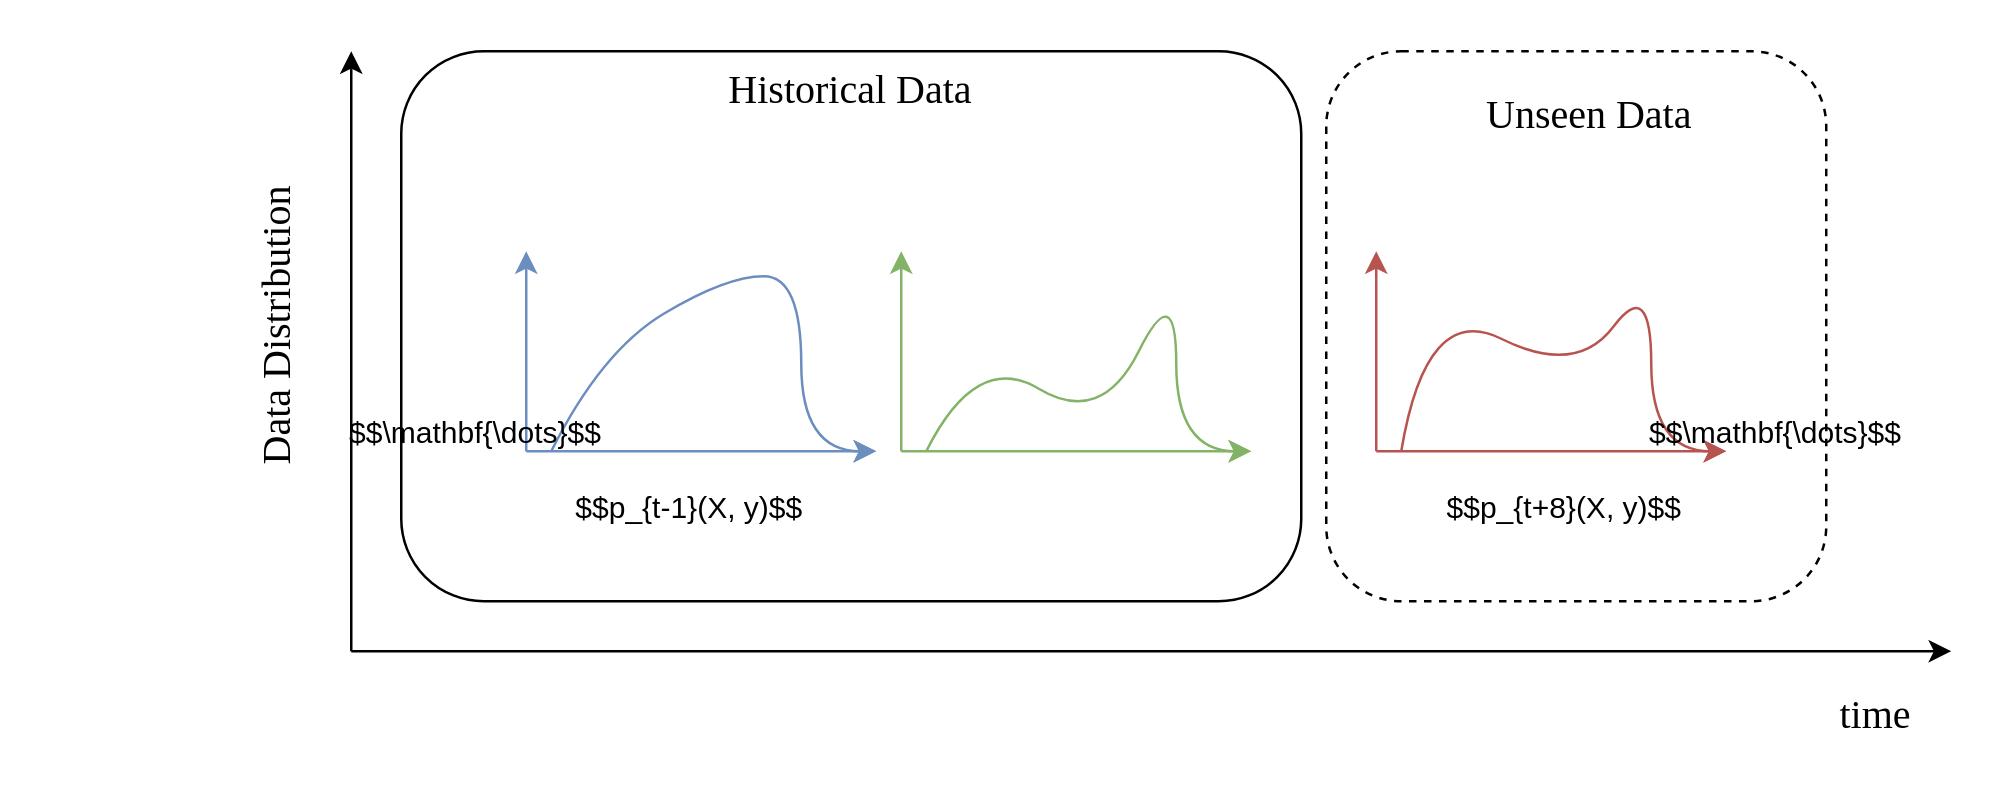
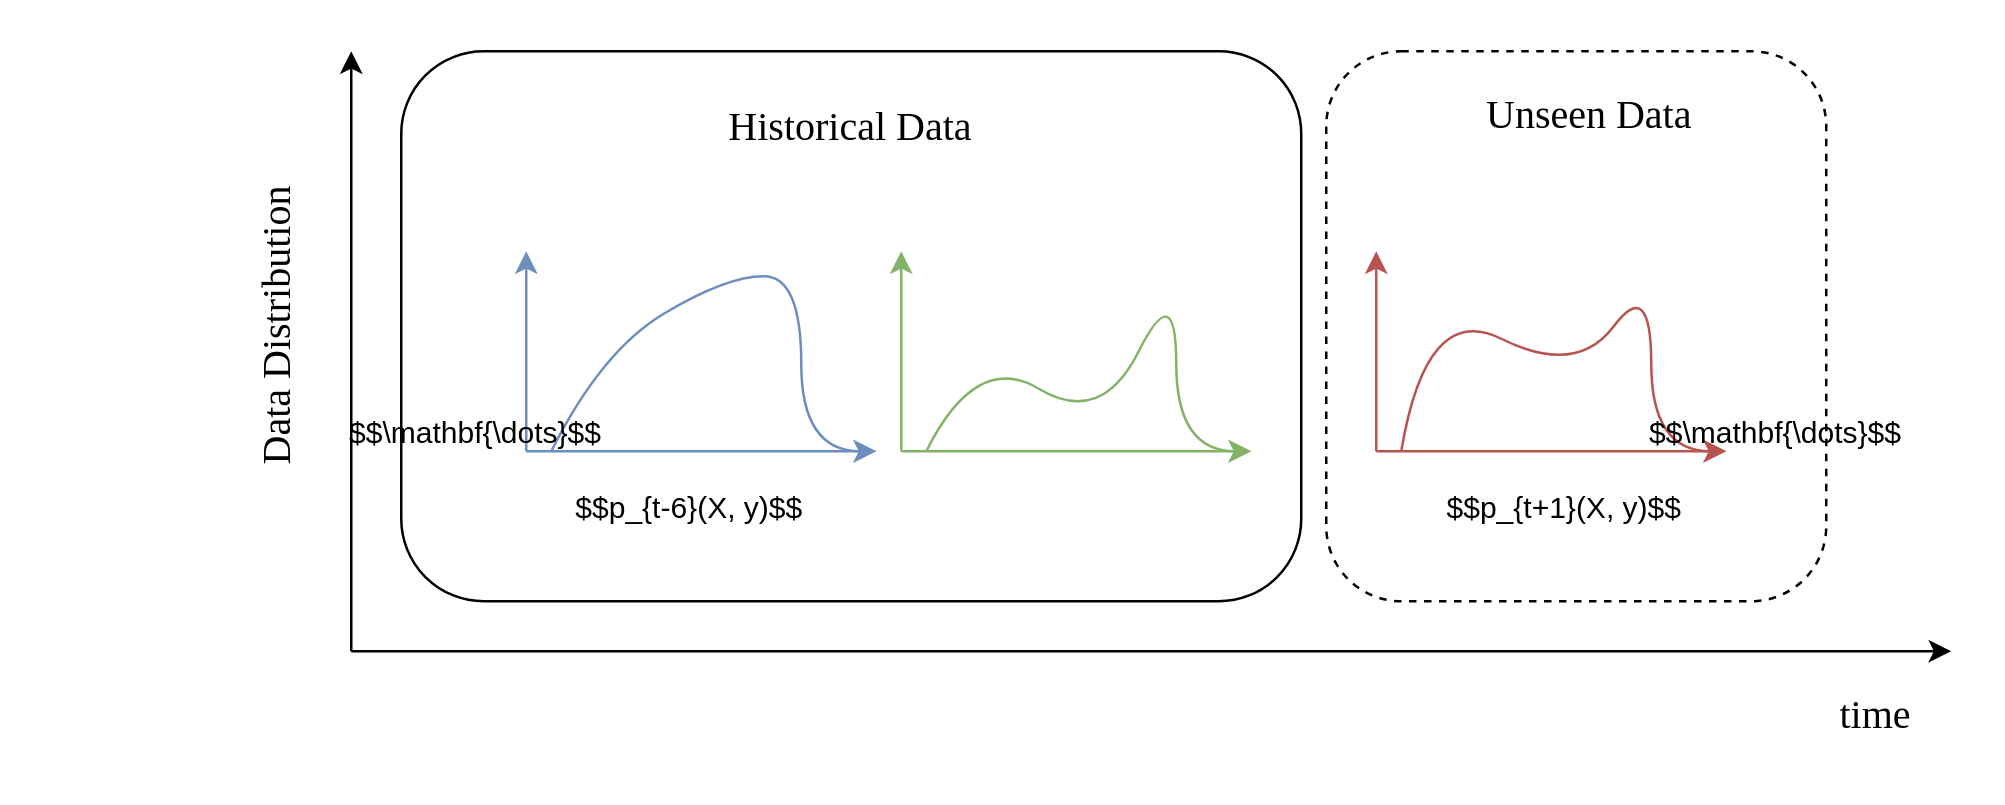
node "Historical Data": moved (851, 89) -> (851, 126)
node "$$p_{t-1}(X, y)$$": label "$$p_{t-1}(X, y)$$" -> "$$p_{t-6}(X, y)$$"
node "$$p_{t+8}(X, y)$$": label "$$p_{t+8}(X, y)$$" -> "$$p_{t+1}(X, y)$$"
